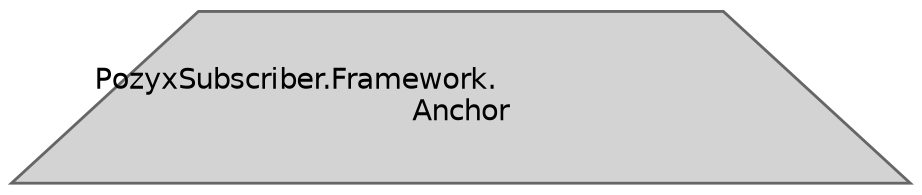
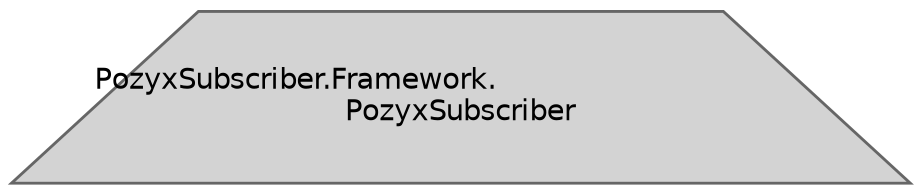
node "PozyxSubscriber.Framework. Anchor": label "PozyxSubscriber.Framework. Anchor" -> "PozyxSubscriber.Framework. PozyxSubscriber"
